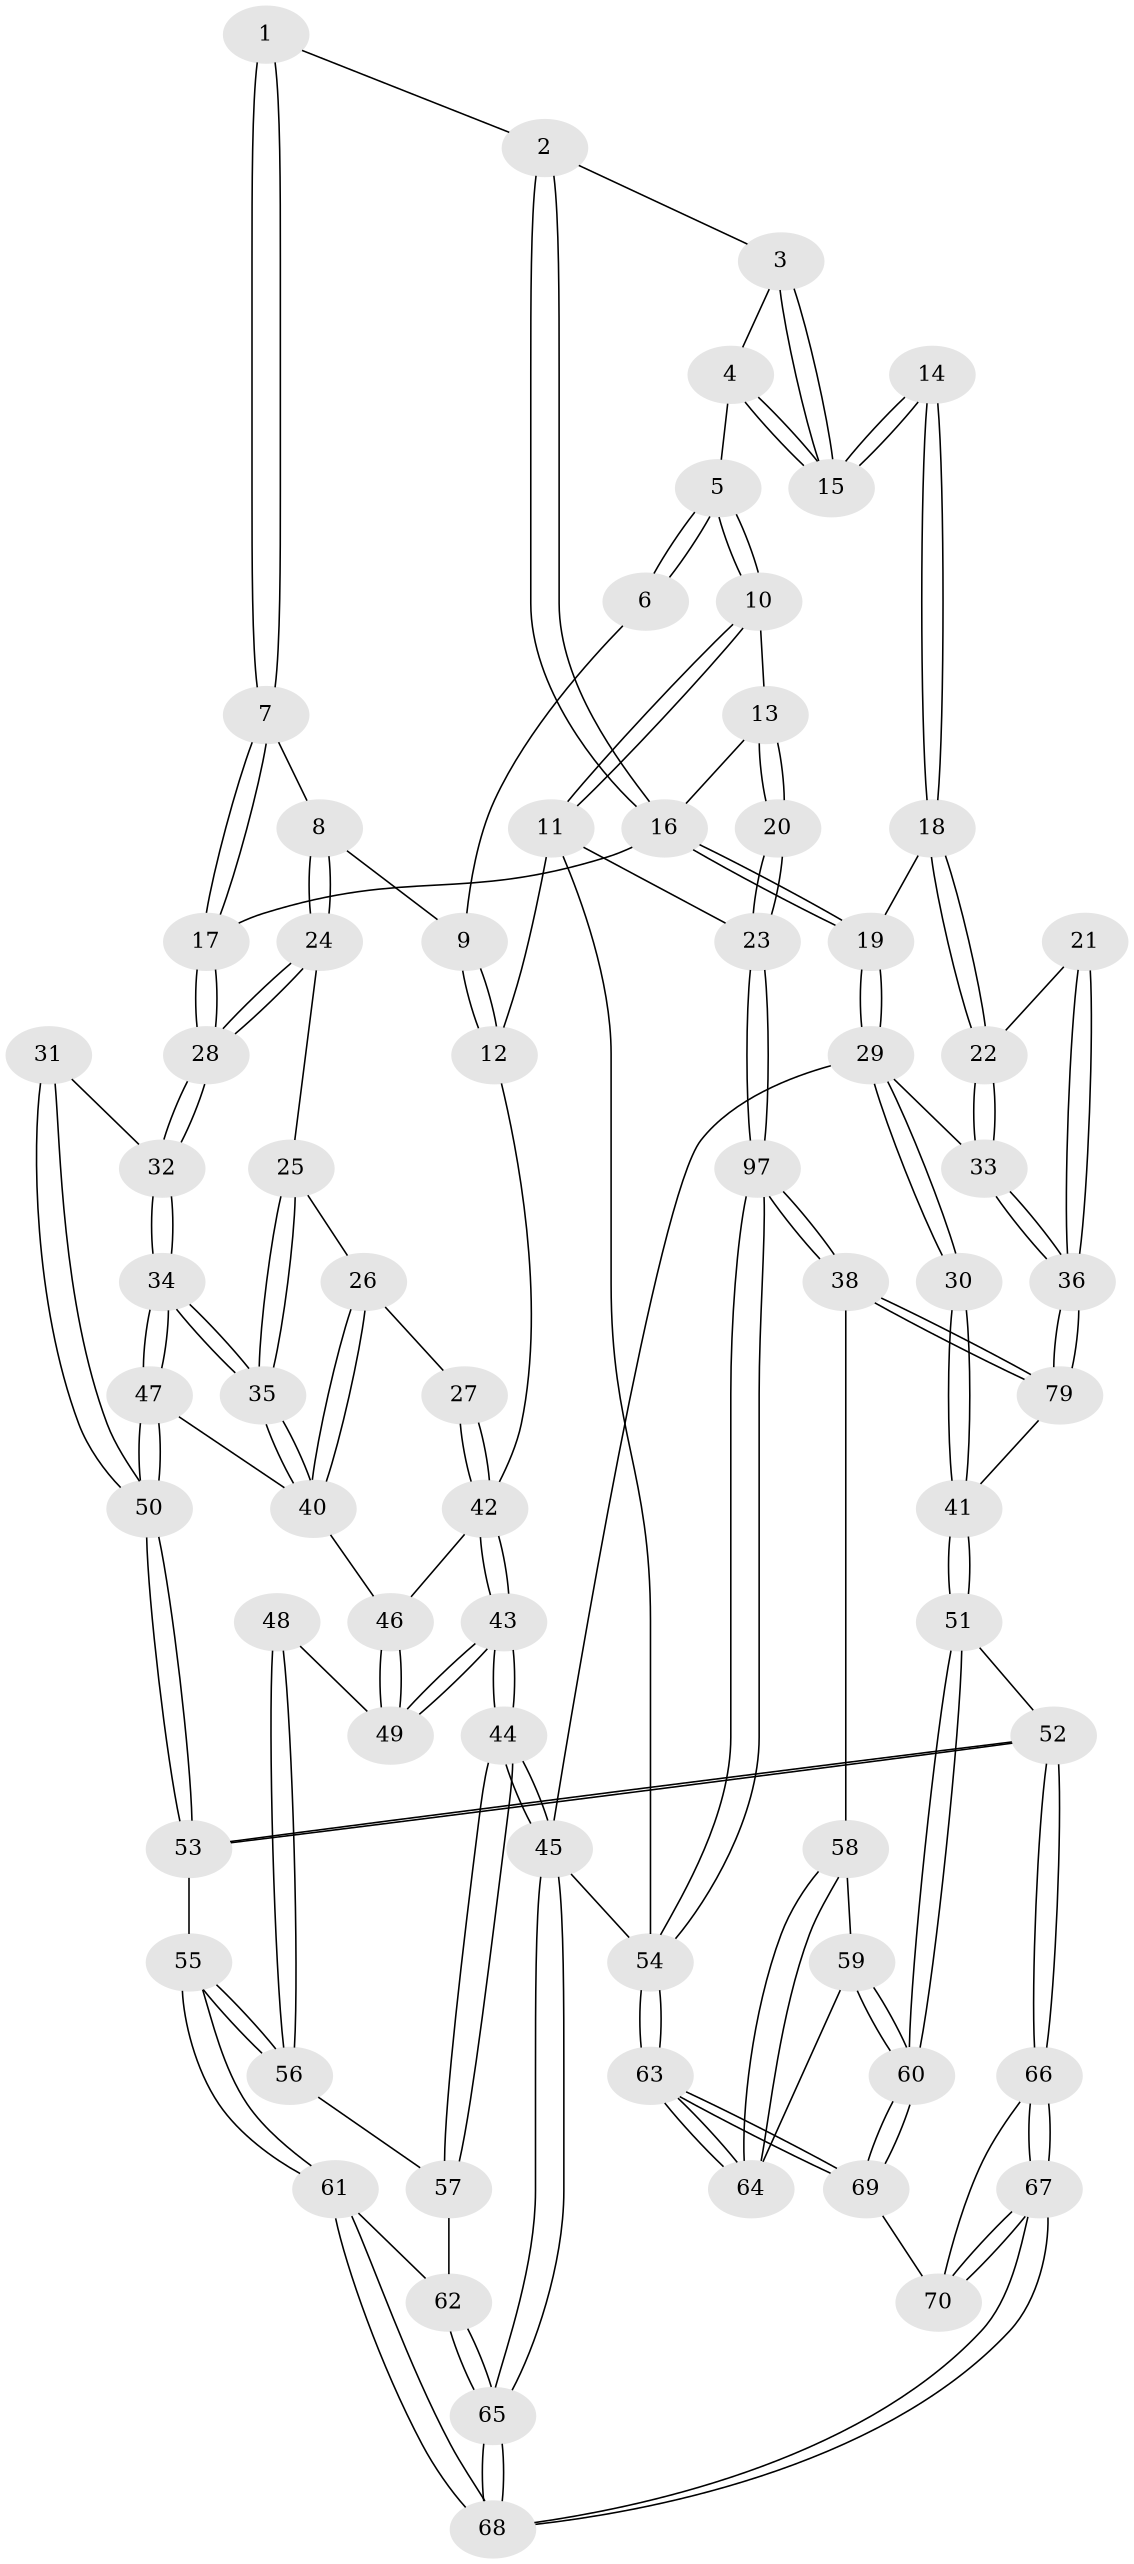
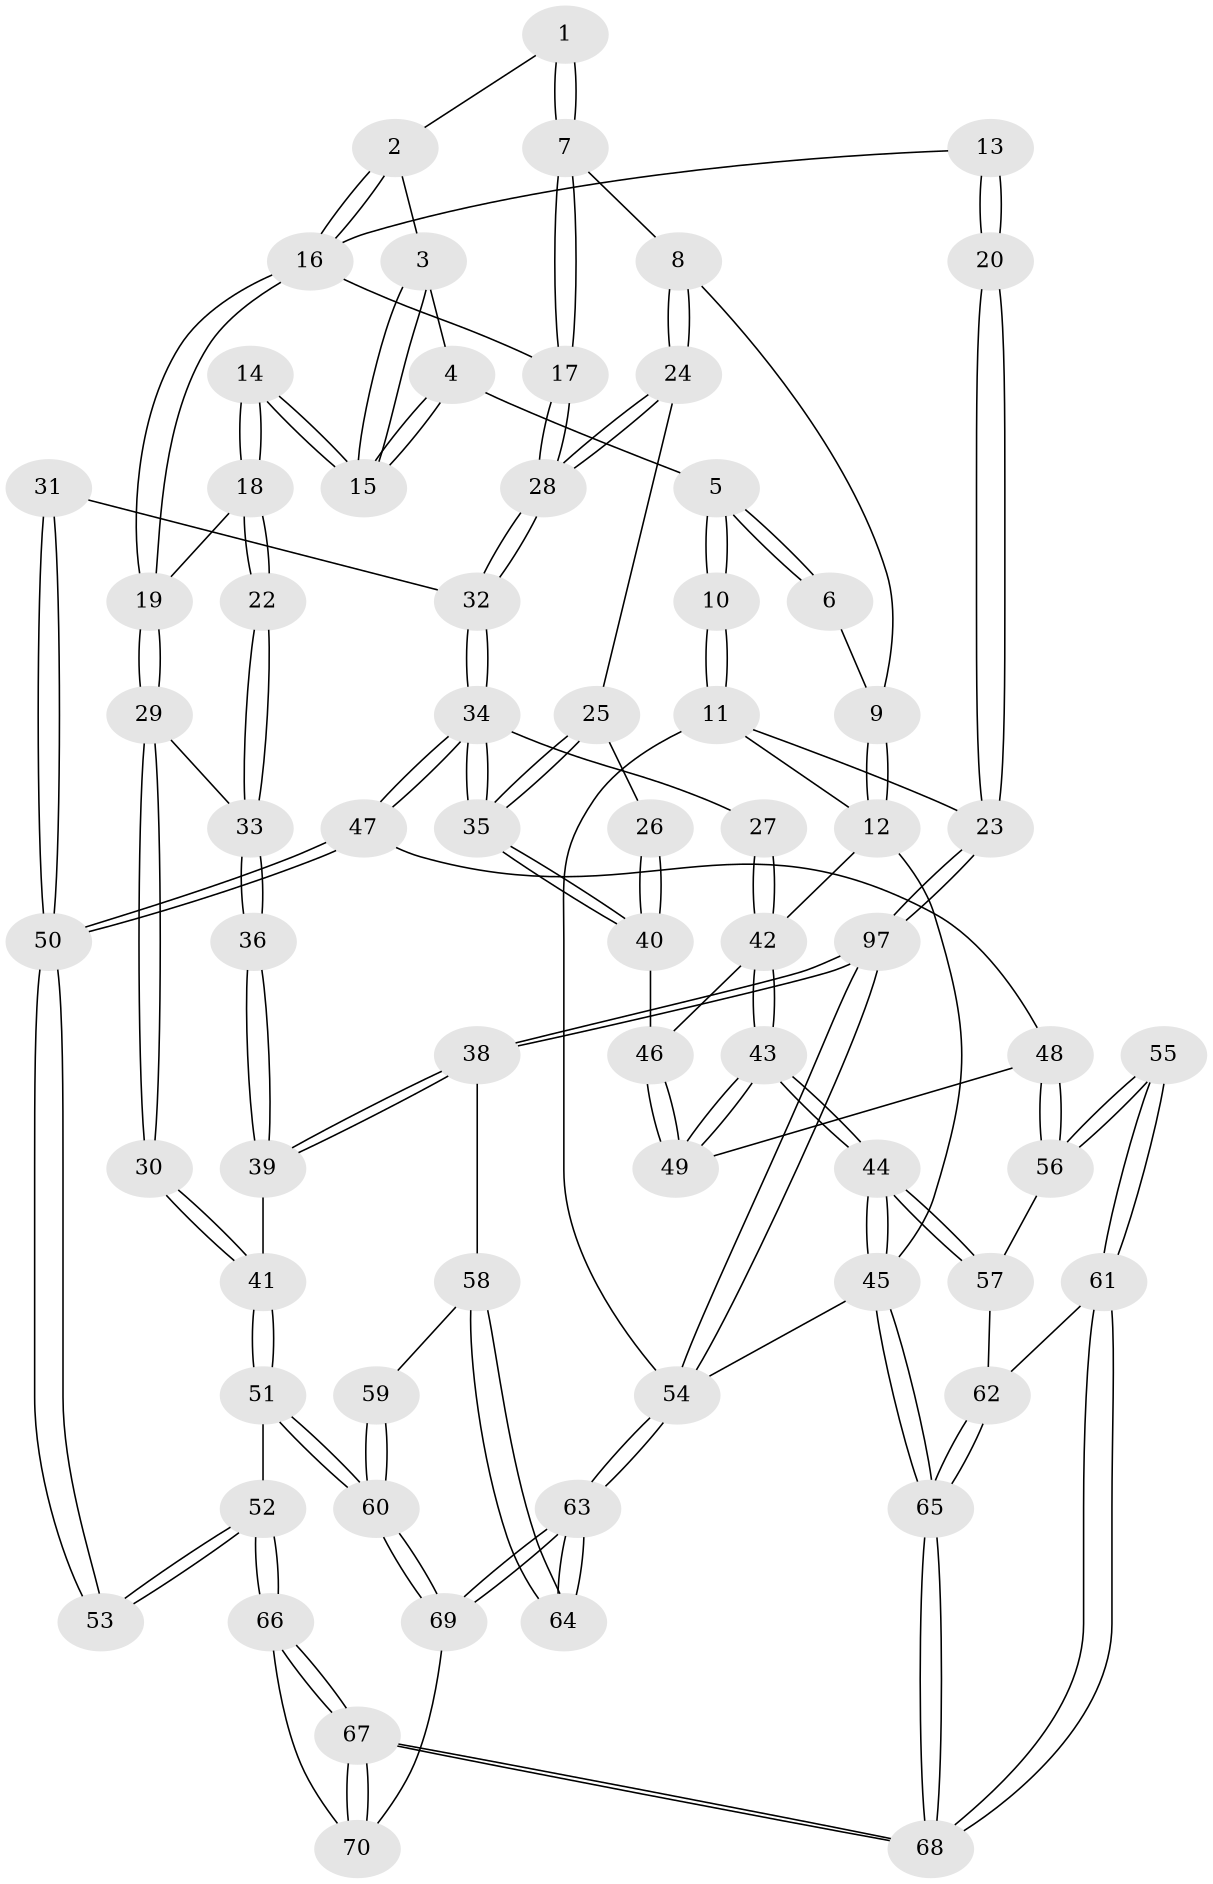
edge "10" -- "13": removed
node "21": removed
edge "26" -- "27": now "34" -- "27"
edge "29" -- "45": now "12" -- "45"
node "79": label "79" -> "39"
edge "47" -- "40": now "47" -- "48"
edge "53" -- "55": removed
edge "59" -- "64": removed
